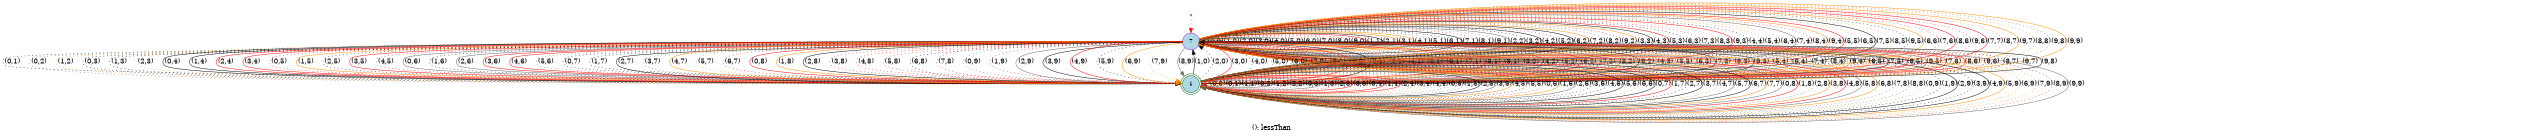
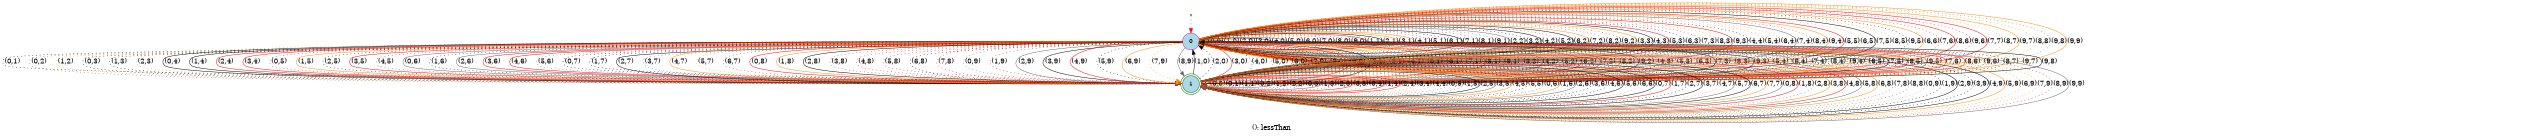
node "7": label "7" -> "0"
